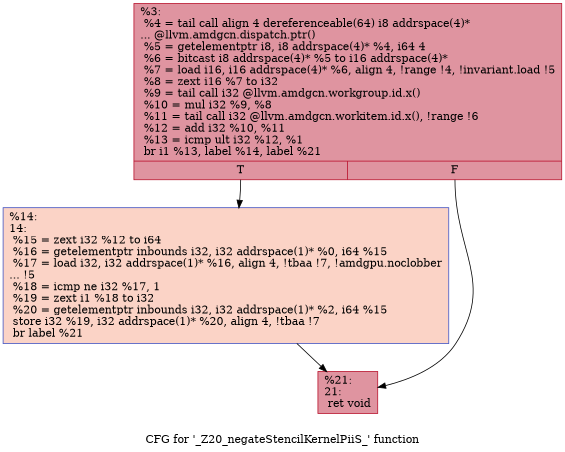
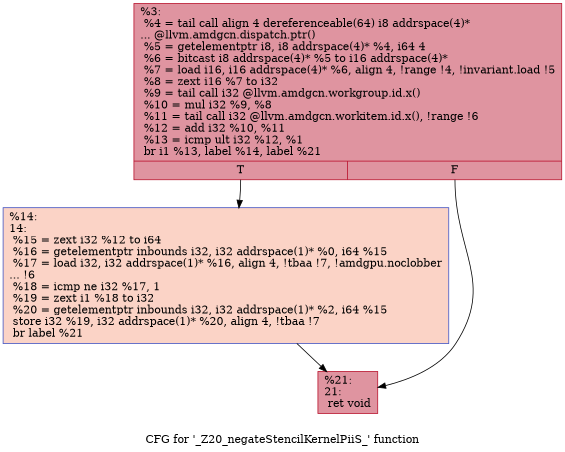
node "%14:": text "... !5" -> "... !6"
